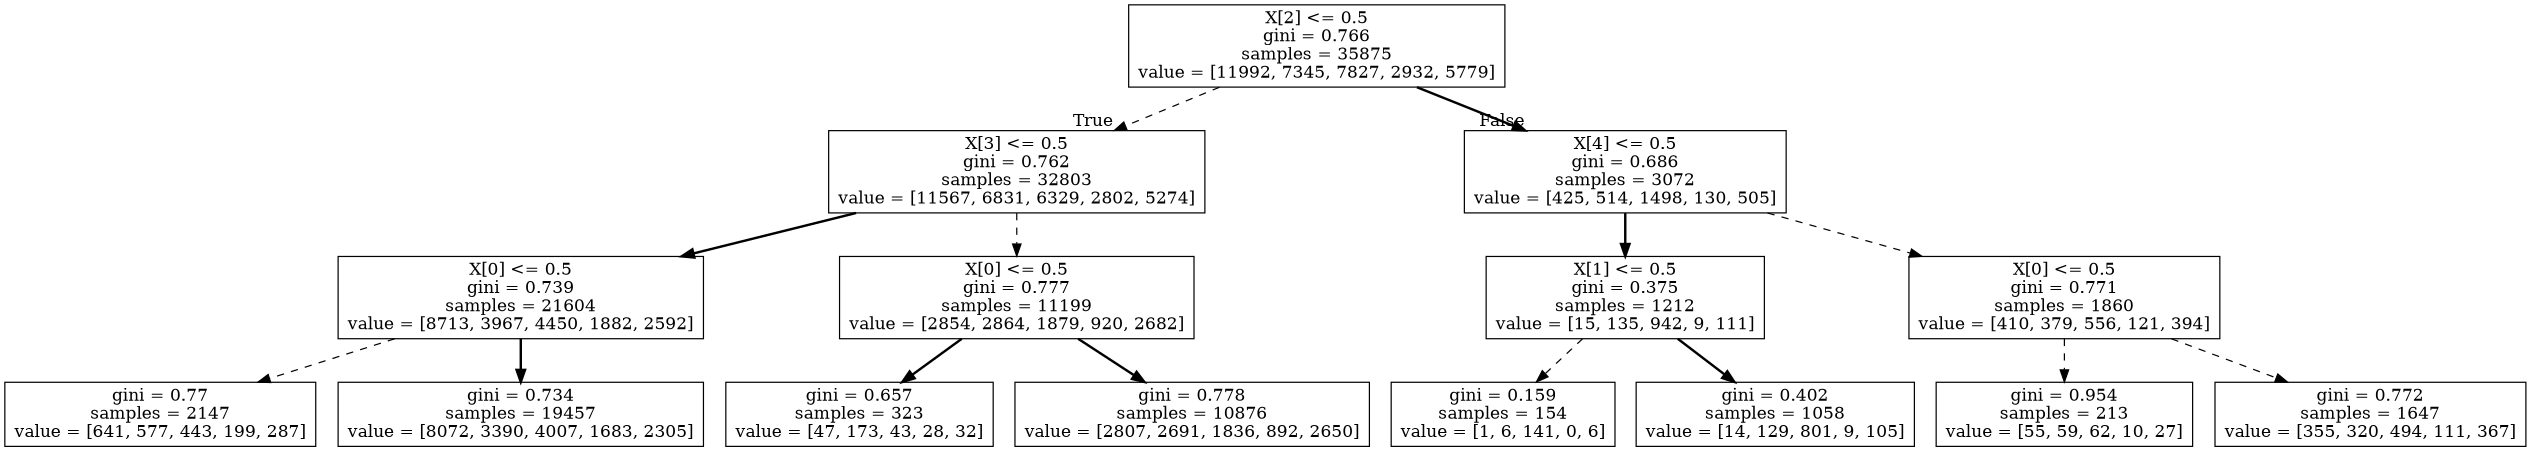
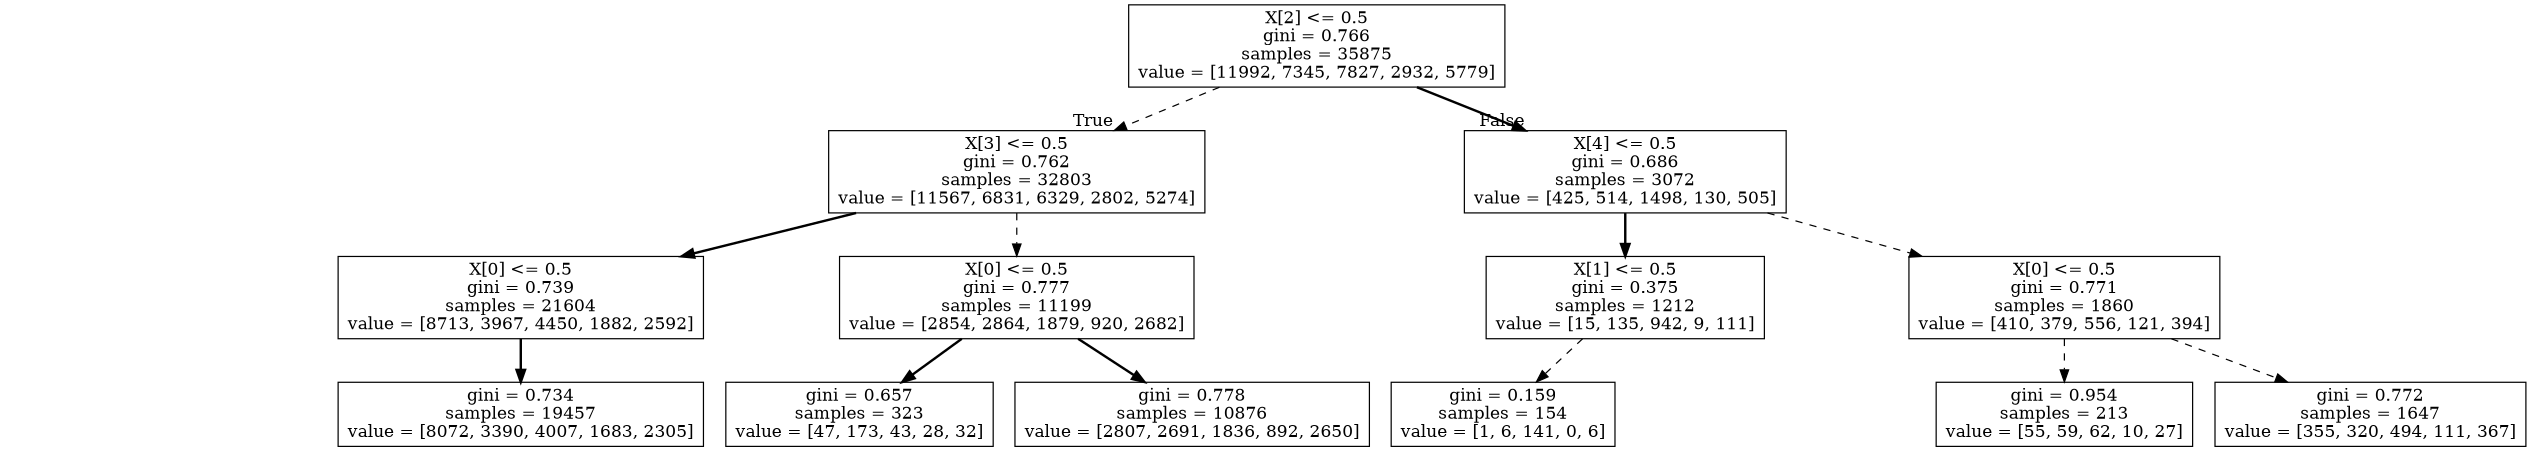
node "gini = 0.77 samples = 2147 value = [641, 577, 443, 199, 287]": removed
node "gini = 0.402 samples = 1058 value = [14, 129, 801, 9, 105]": removed
